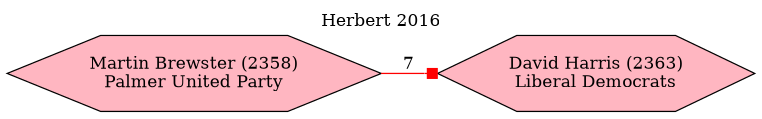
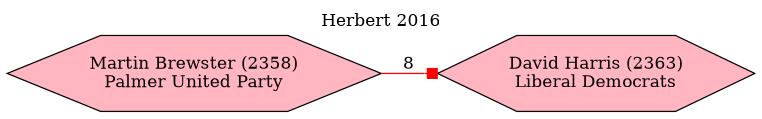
edge "Martin Brewster (2358) Palmer United Party" -> "David Harris (2363) Liberal Democrats": label "7" -> "8"
